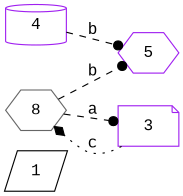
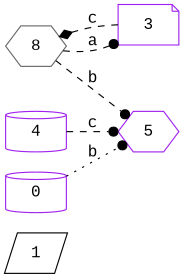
edge "4" -> "5": label "b" -> "c"
edge "3" -> "8": style dotted -> dashed
node "0": added
